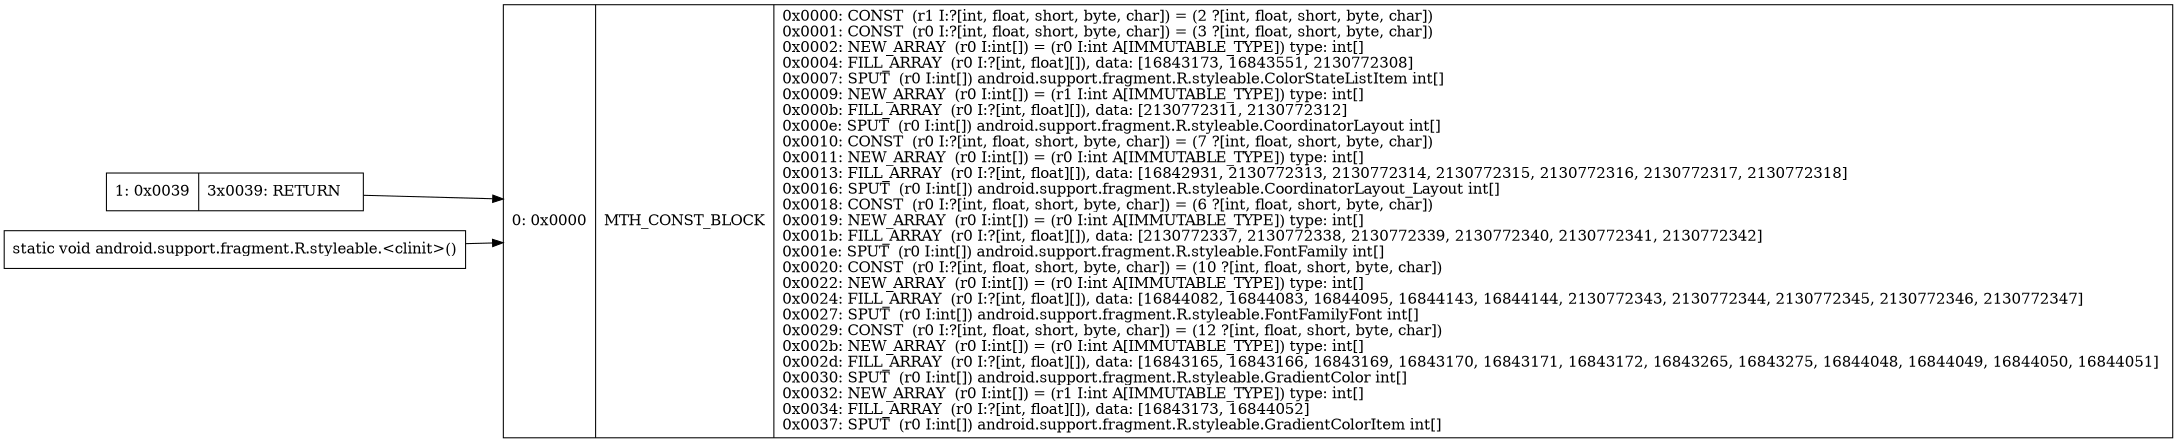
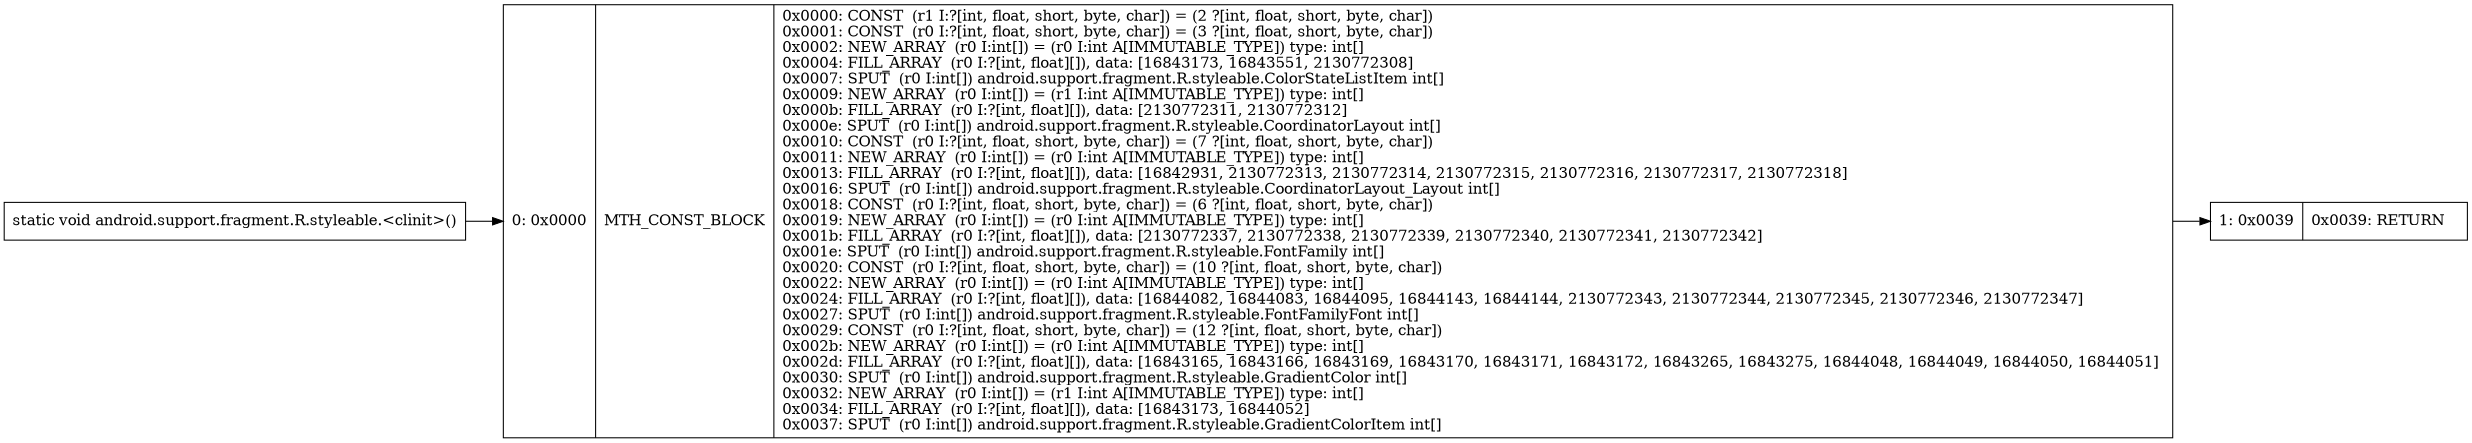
node "1: 0x0039": text "3x0039: RETURN" -> "0x0039: RETURN"
edge "1: 0x0039" -> "0: 0x0000": reversed
